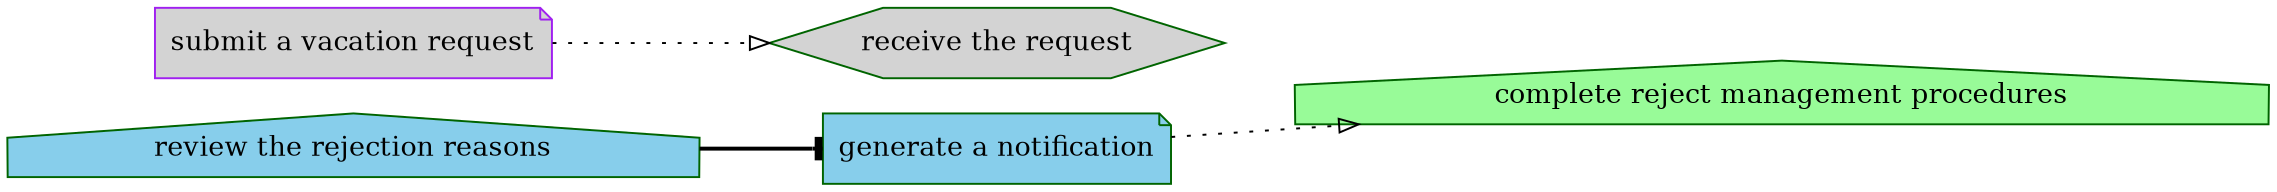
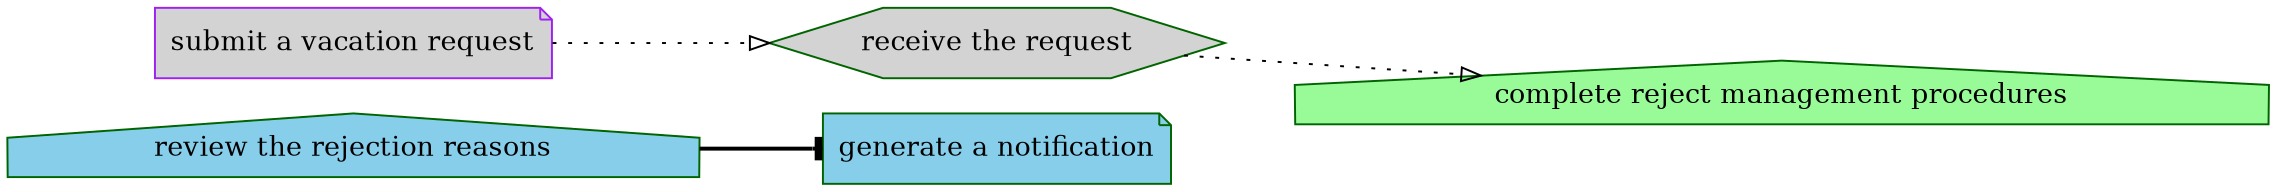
edge "generate a notification" -> "complete reject management procedures": now "receive the request" -> "complete reject management procedures"
